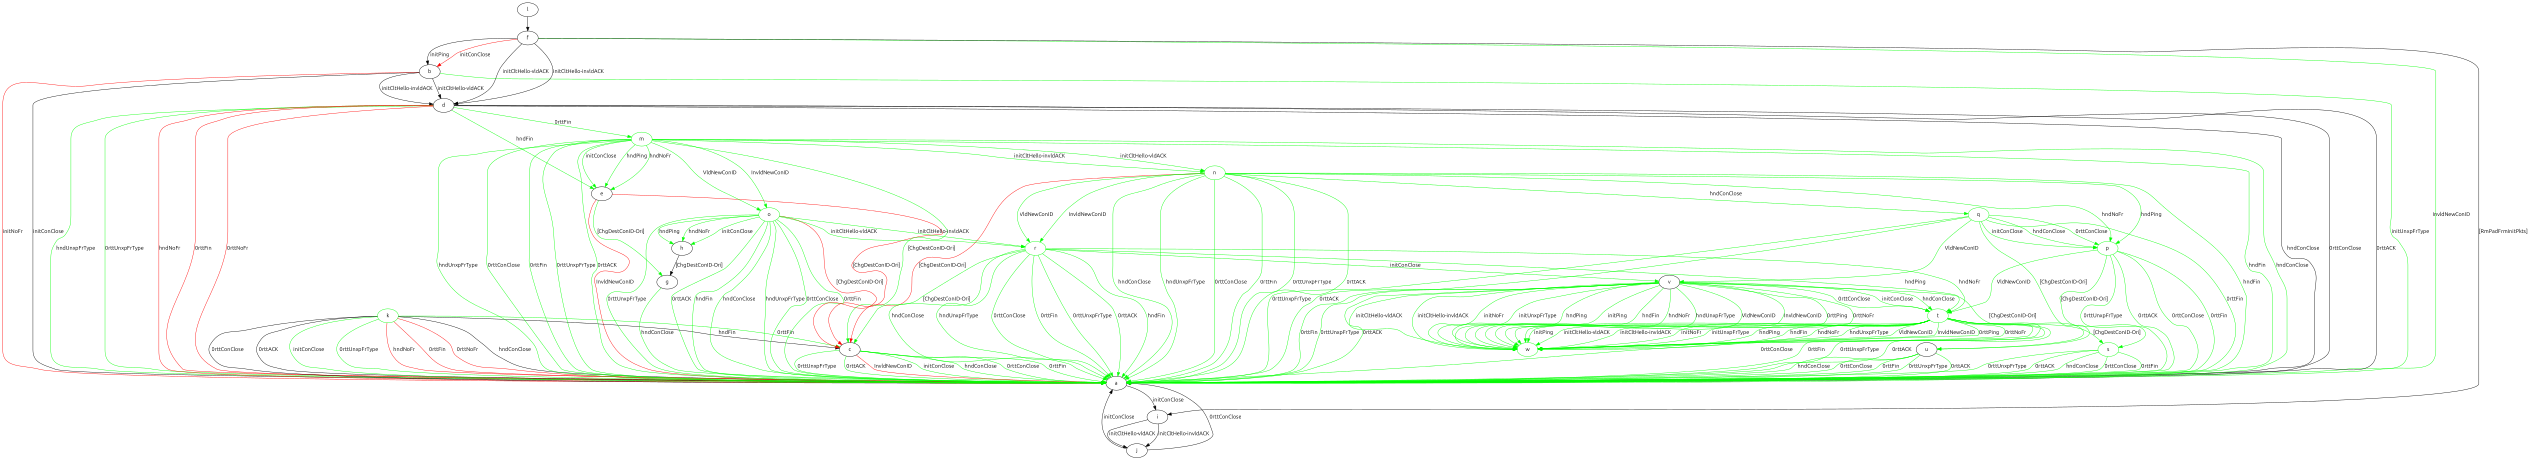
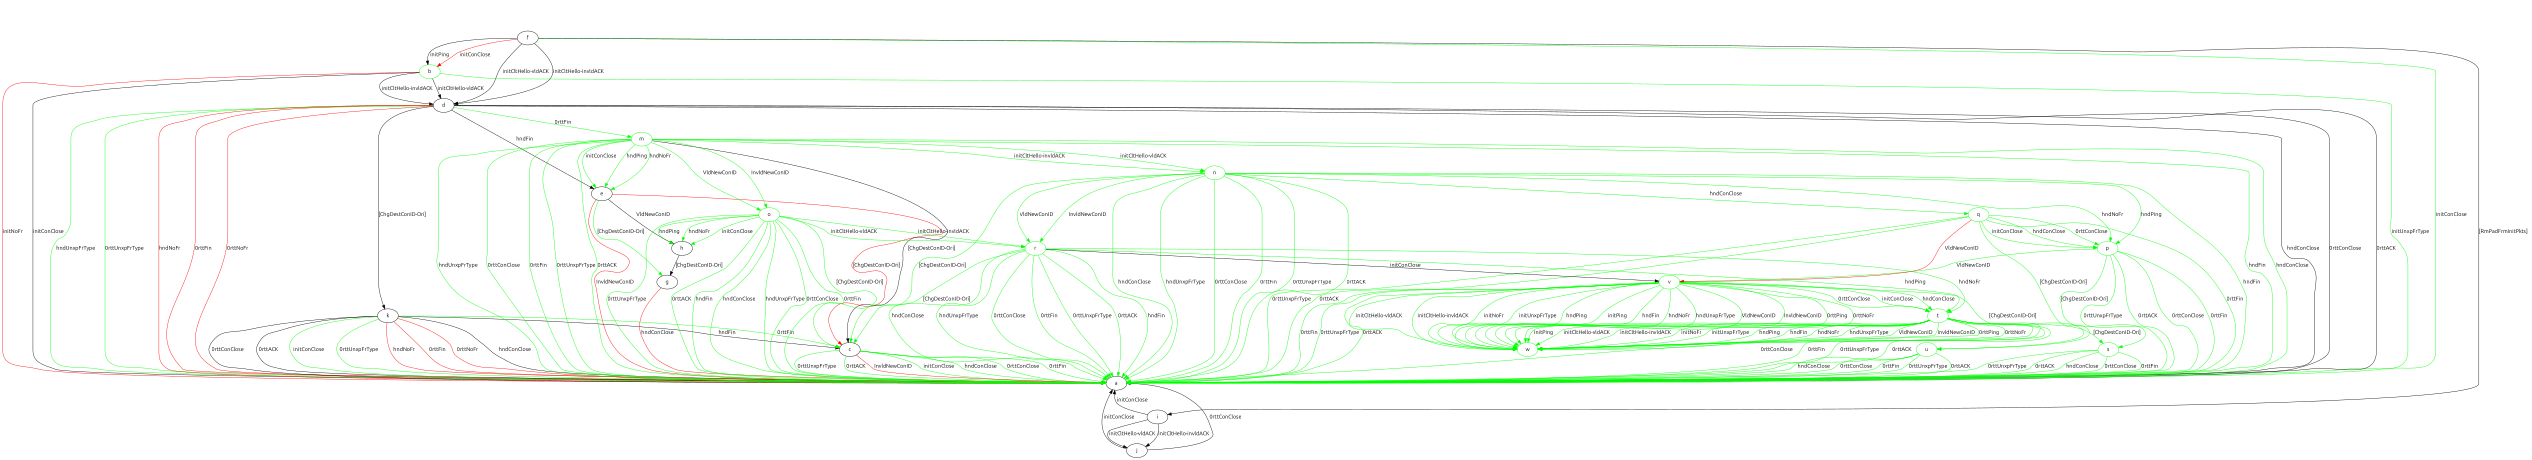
node "l": removed
node "b": color black -> green
edge "d" -> "e": color green -> black
edge "d" -> "k": added, label "[ChgDestConID-Ori]"
edge "m" -> "c": color green -> black
edge "n" -> "c": color red -> green
edge "f" -> "a": label "InvldNewConID " -> "initConClose "
edge "e" -> "h": added, label "VldNewConID"
edge "r" -> "v": color green -> black
edge "p" -> "t": now "p" -> "v"
edge "q" -> "v": color green -> red
node "v": color black -> green
edge "o" -> "c": color red -> green
node "k": color green -> black
node "u": color black -> green
edge "g" -> "a": color green -> red
edge "a" -> "i": reversed
